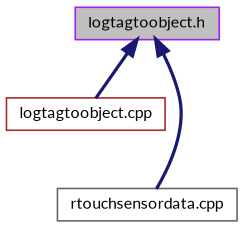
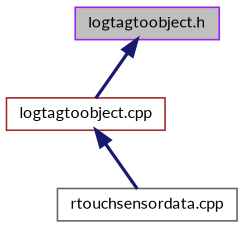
edge "rtouchsensordata.cpp" -> "logtagtoobject.h": now "rtouchsensordata.cpp" -> "logtagtoobject.cpp"
